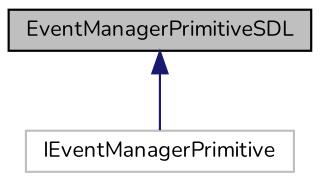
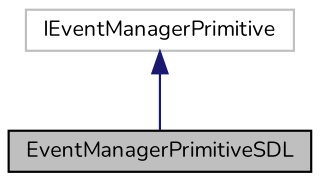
edge "IEventManagerPrimitive" -> "EventManagerPrimitiveSDL": reversed
